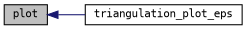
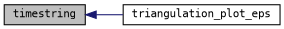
node "plot": label "plot" -> "timestring"
